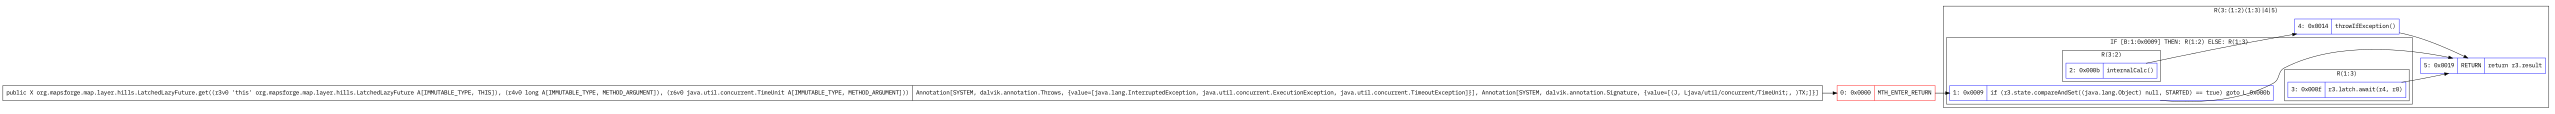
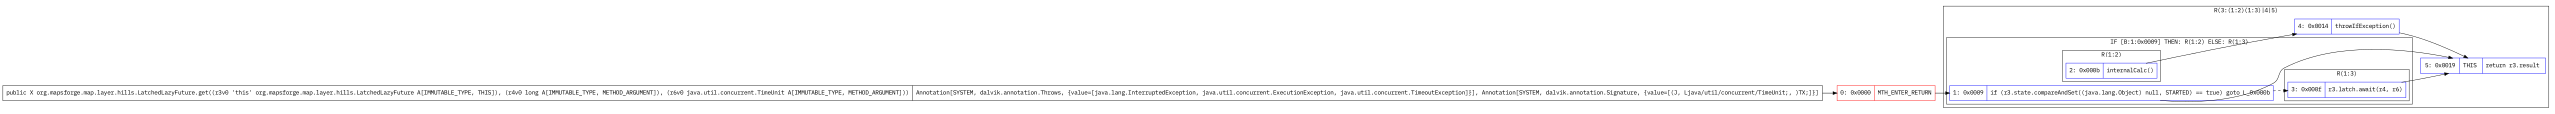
cluster "R(3:2)": label "R(3:2)" -> "R(1:2)"
node "5: 0x0019": text "RETURN" -> "THIS"
node "3: 0x000f": text "r3.latch.await(r4, r0)" -> "r3.latch.await(r4, r6)"
edge "1: 0x0009" -> "3: 0x000f": added
